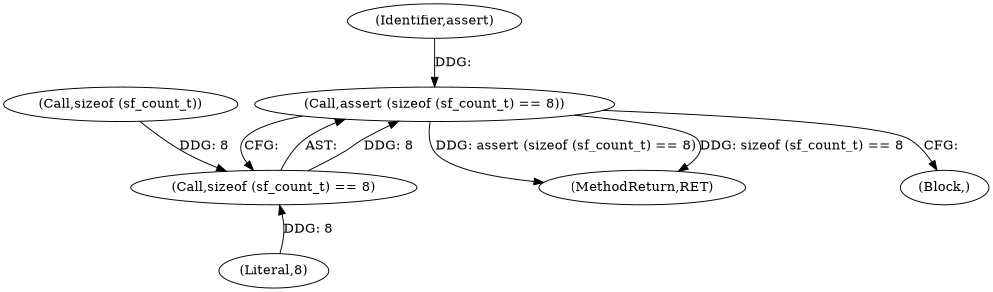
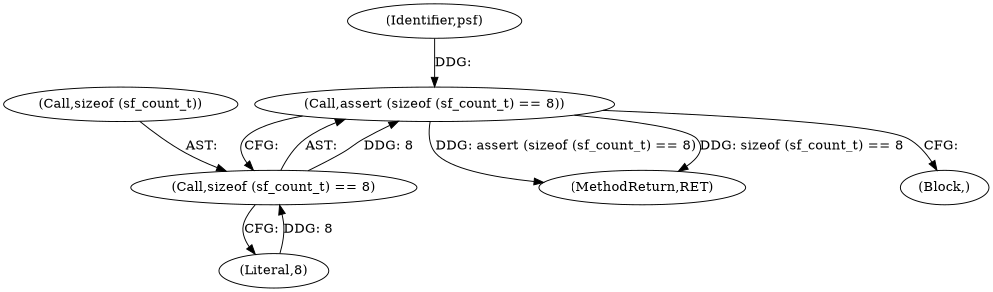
node "(Identifier,assert)": label "(Identifier,assert)" -> "(Identifier,psf)"
edge "(Call,sizeof (sf_count_t))" -> "(Call,sizeof (sf_count_t) == 8)": label "DDG: 8" -> "AST: "
edge "(Call,sizeof (sf_count_t) == 8)" -> "(Literal,8)": added, label "CFG:"
